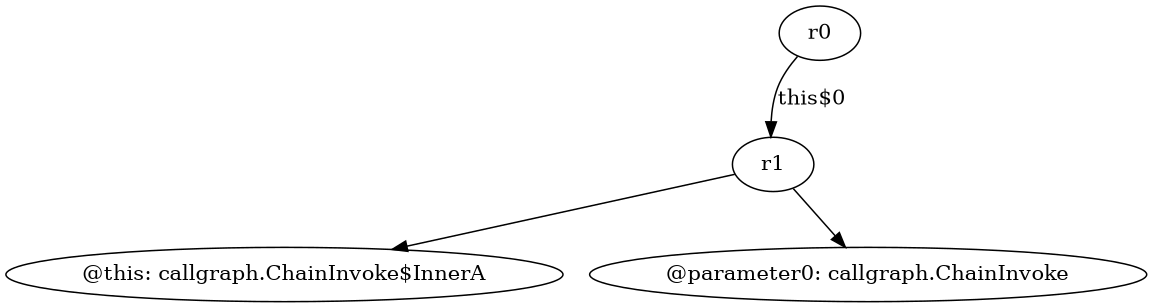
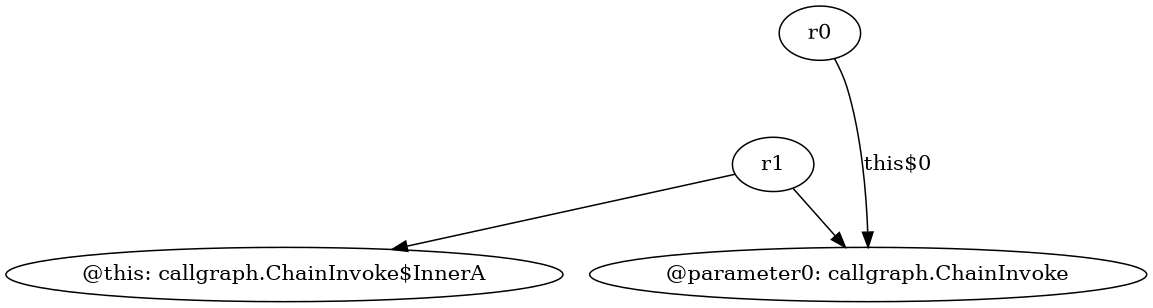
edge "r0" -> "r1": now "r0" -> "@parameter0: callgraph.ChainInvoke"
